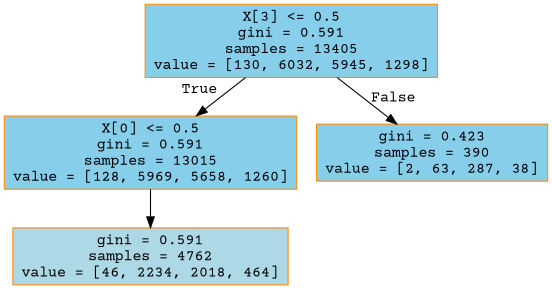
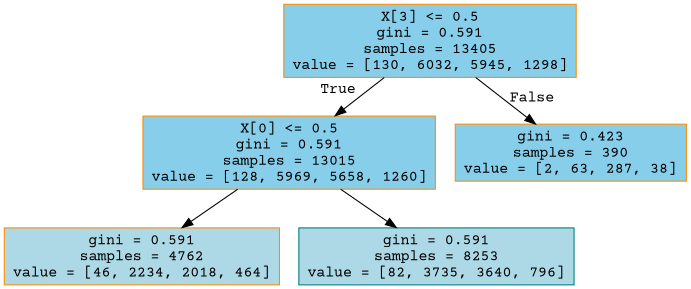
node "gini = 0.591 samples = 8253 value = [82, 3735, 3640, 796]": added
